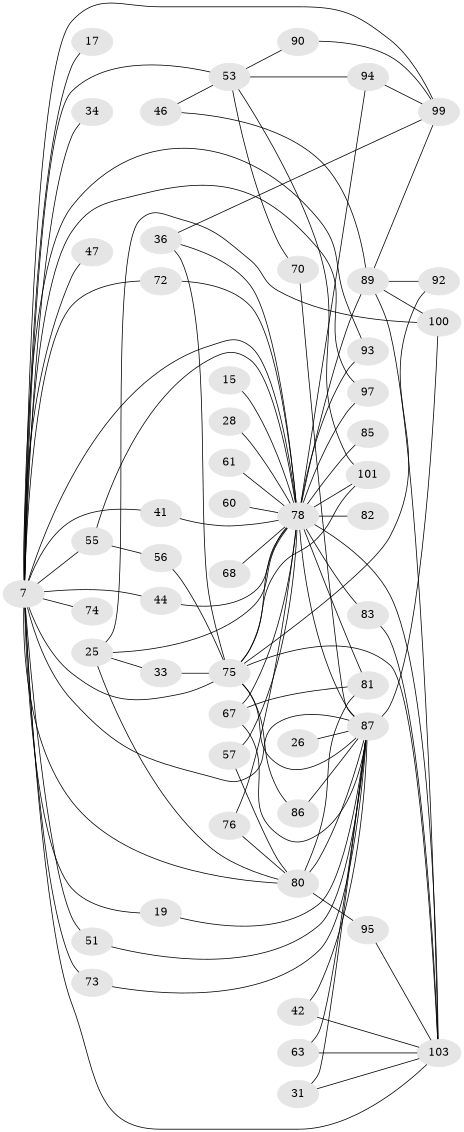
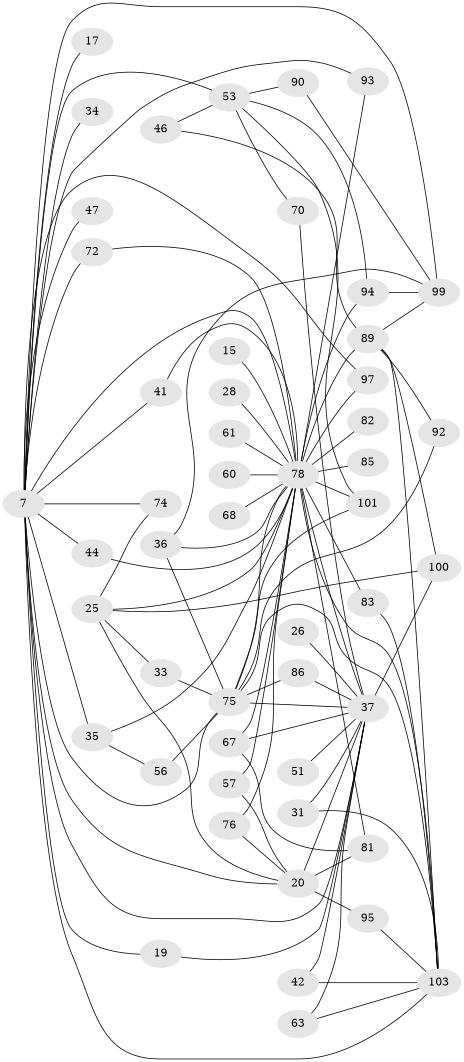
node "55": label "55" -> "35"
edge "74" -- "25": added
node "87": label "87" -> "37"
edge "7" -- "51": removed
node "80": label "80" -> "20"
node "73": removed
